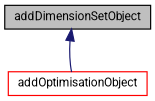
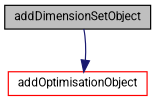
edge "addOptimisationObject" -> "addDimensionSetObject": reversed
